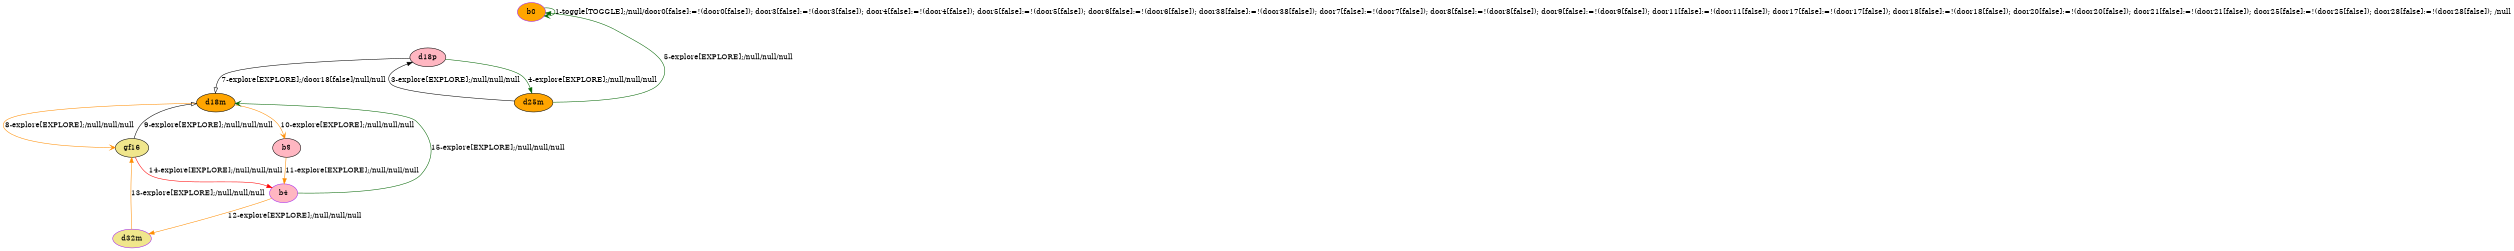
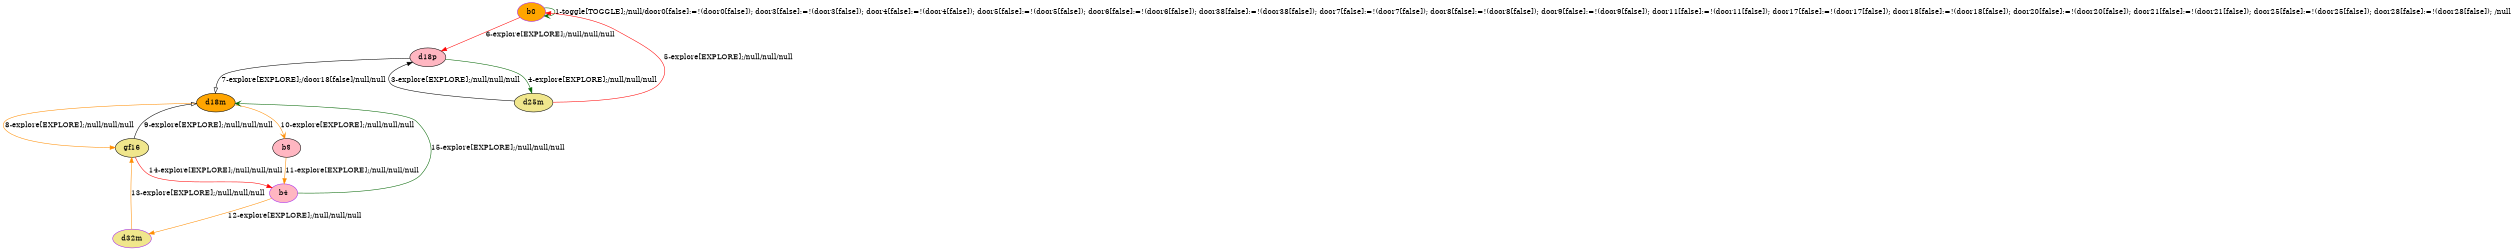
edge "b0" -> "d18p": added, label "6-explore[EXPLORE];/null/null/null"
edge "d25m" -> "b0": color darkgreen -> red
node "d25m": fillcolor orange -> khaki
edge "d18m" -> "gf16": arrowhead vee -> normal
